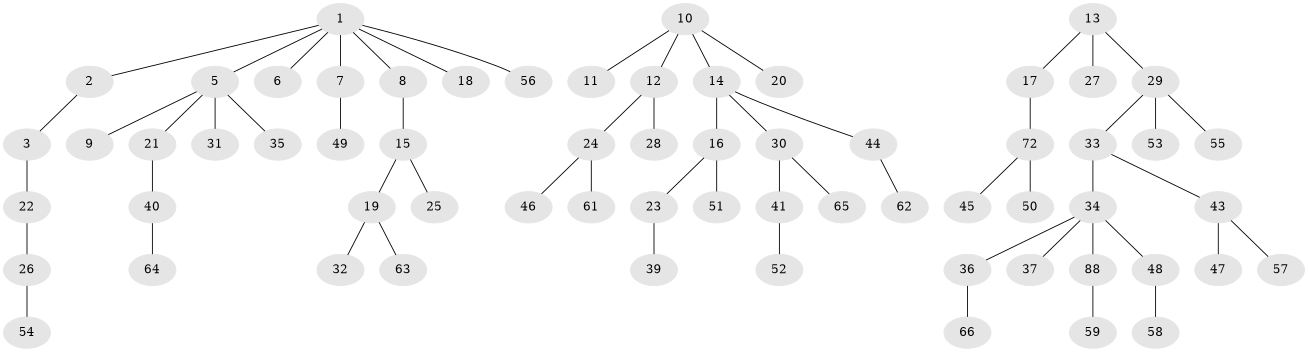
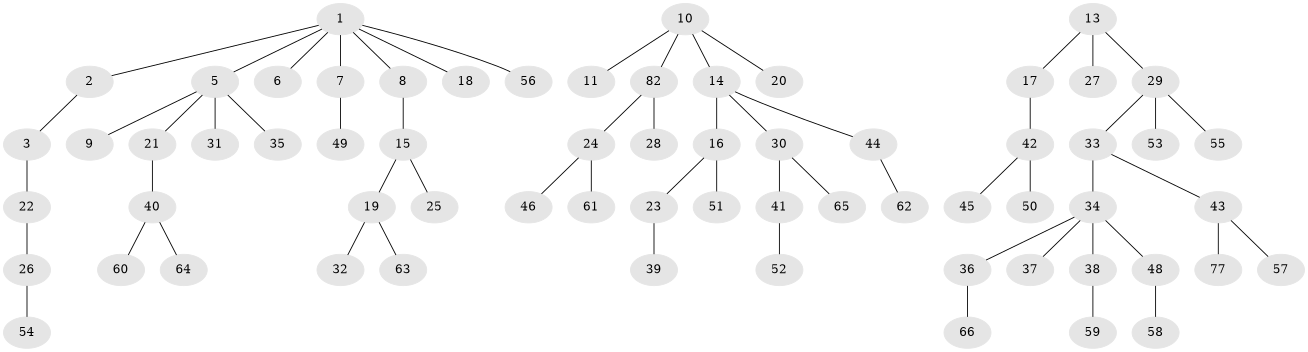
node "12": label "12" -> "82"
node "72": label "72" -> "42"
node "60": added
node "88": label "88" -> "38"
node "47": label "47" -> "77"
